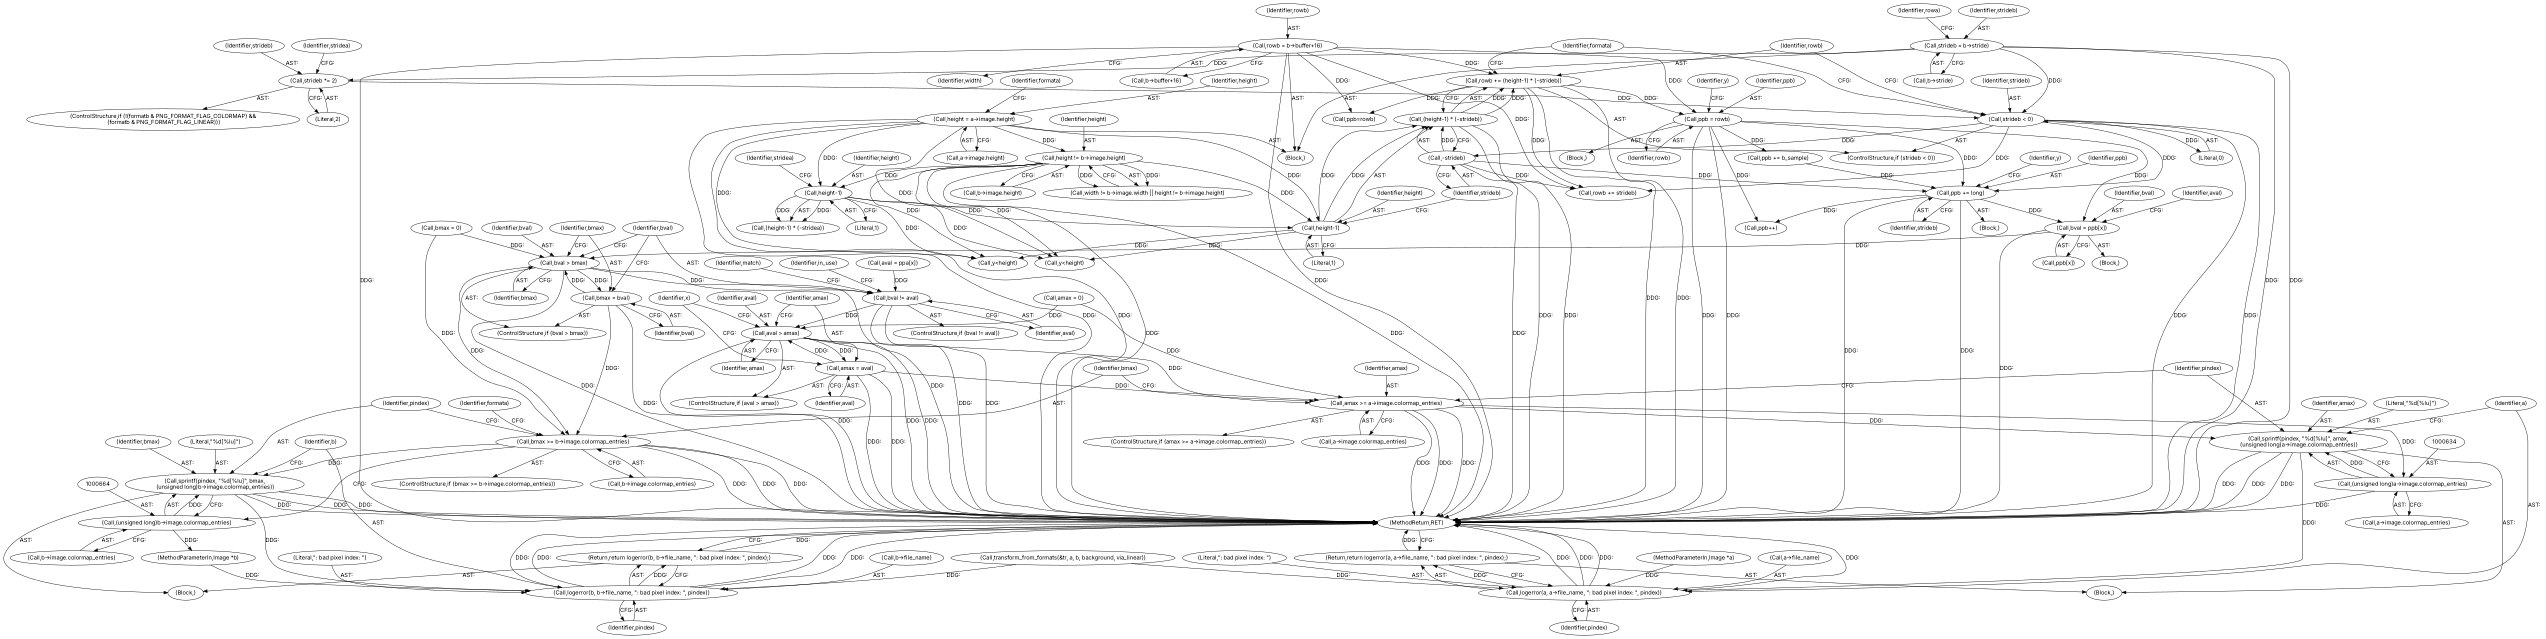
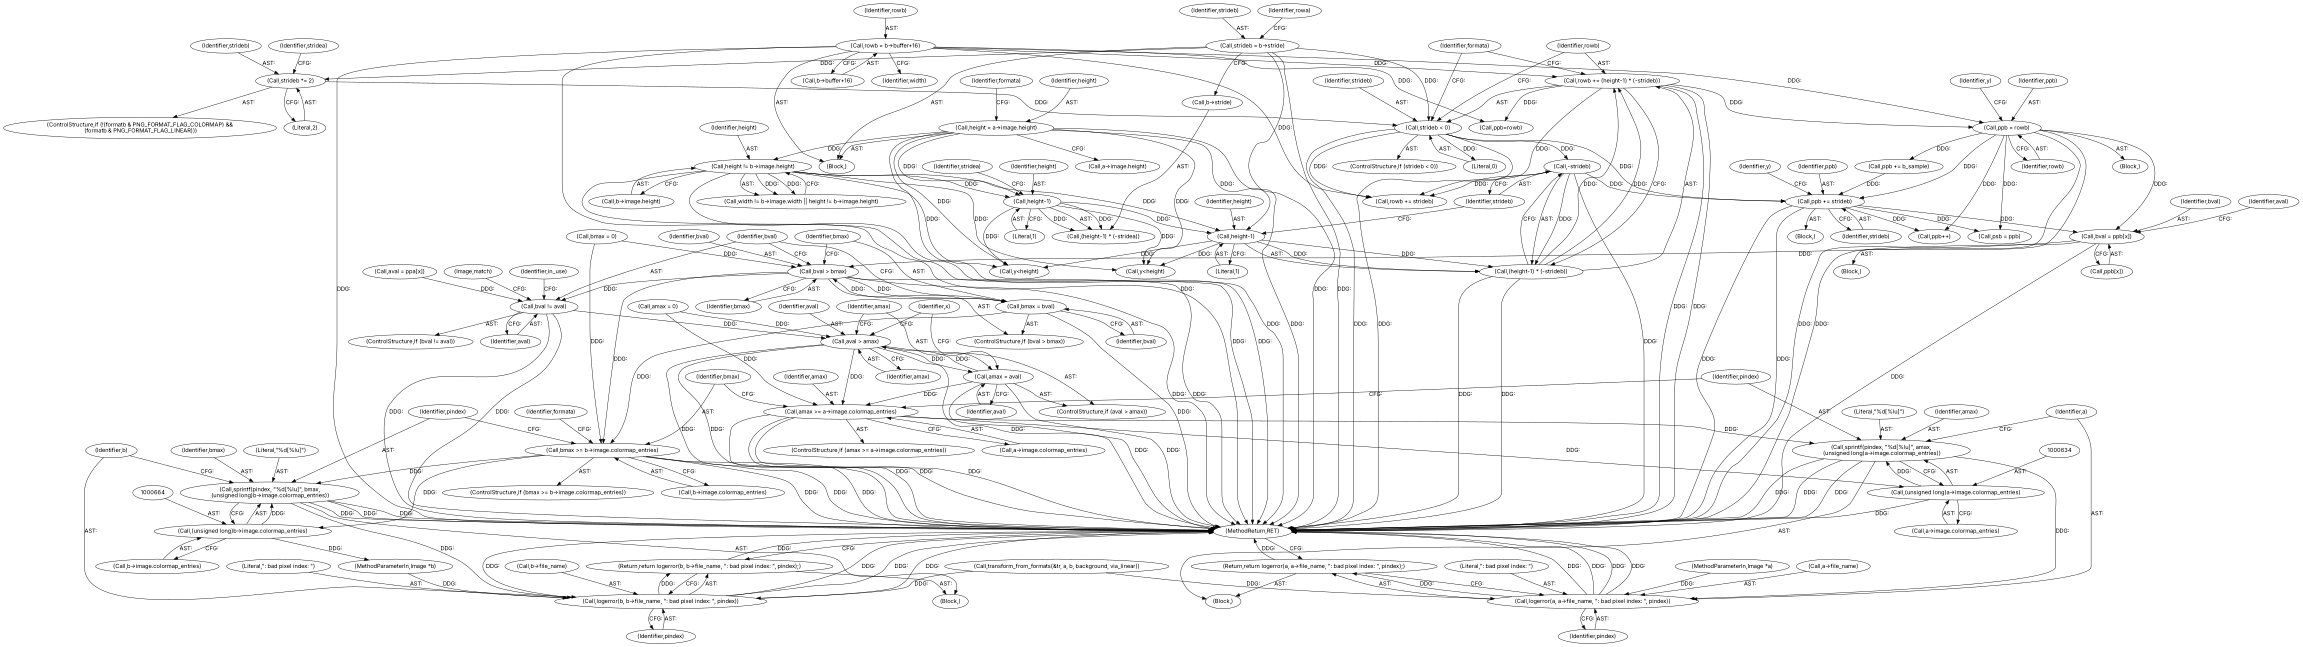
edge "(Call,b->stride)" -> "(Call,strideb = b->stride)": now "(Call,b->stride)" -> "(Call,(height-1) * (-stridea))"
edge "(Call,a->image.height)" -> "(Call,height = a->image.height)": removed, label "AST:"
edge "(Call,rowb += (height-1) * (-strideb))" -> "(ControlStructure,if (strideb < 0))": now "(Call,rowb += (height-1) * (-strideb))" -> "(Call,strideb < 0)"
node "(Call,ppb += long)": label "(Call,ppb += long)" -> "(Call,ppb += strideb)"
node "(Call,psb = ppb)": added
node "(Identifier,match)": label "(Identifier,match)" -> "(Image,match)"
edge "(Call,bmax >= b->image.colormap_entries)" -> "(Call,(unsigned long)b->image.colormap_entries)": label "CFG: " -> "DDG: "
